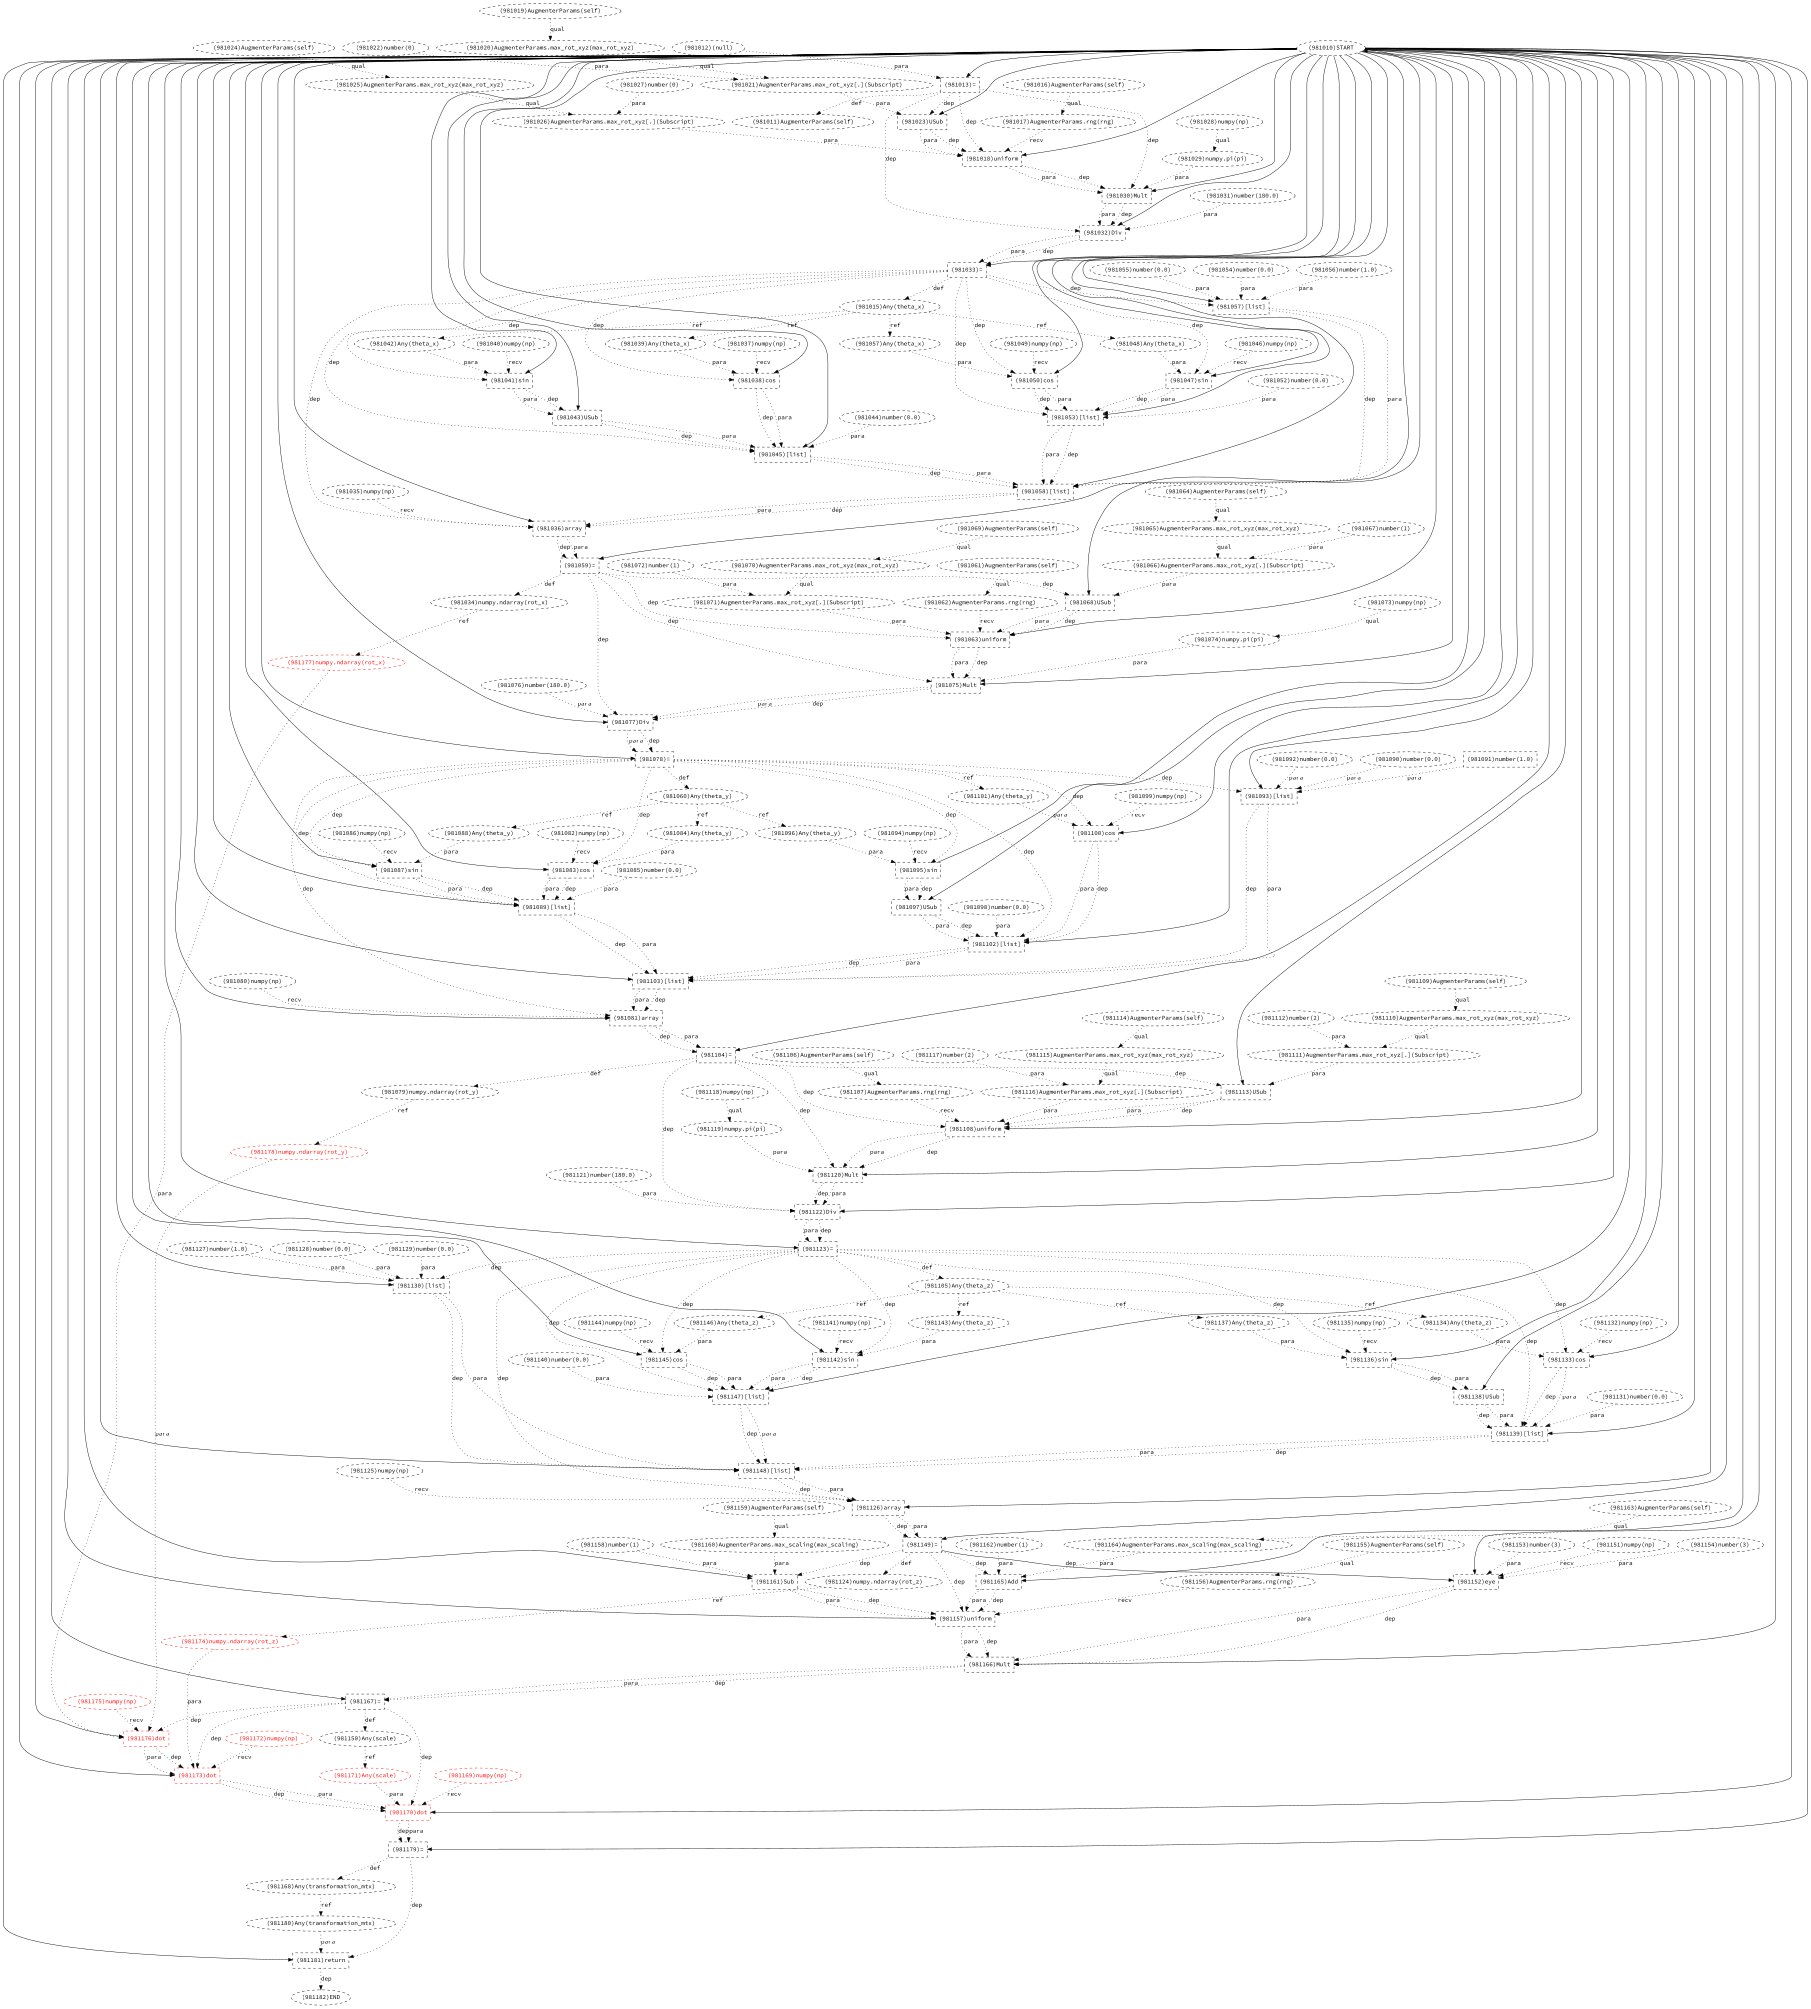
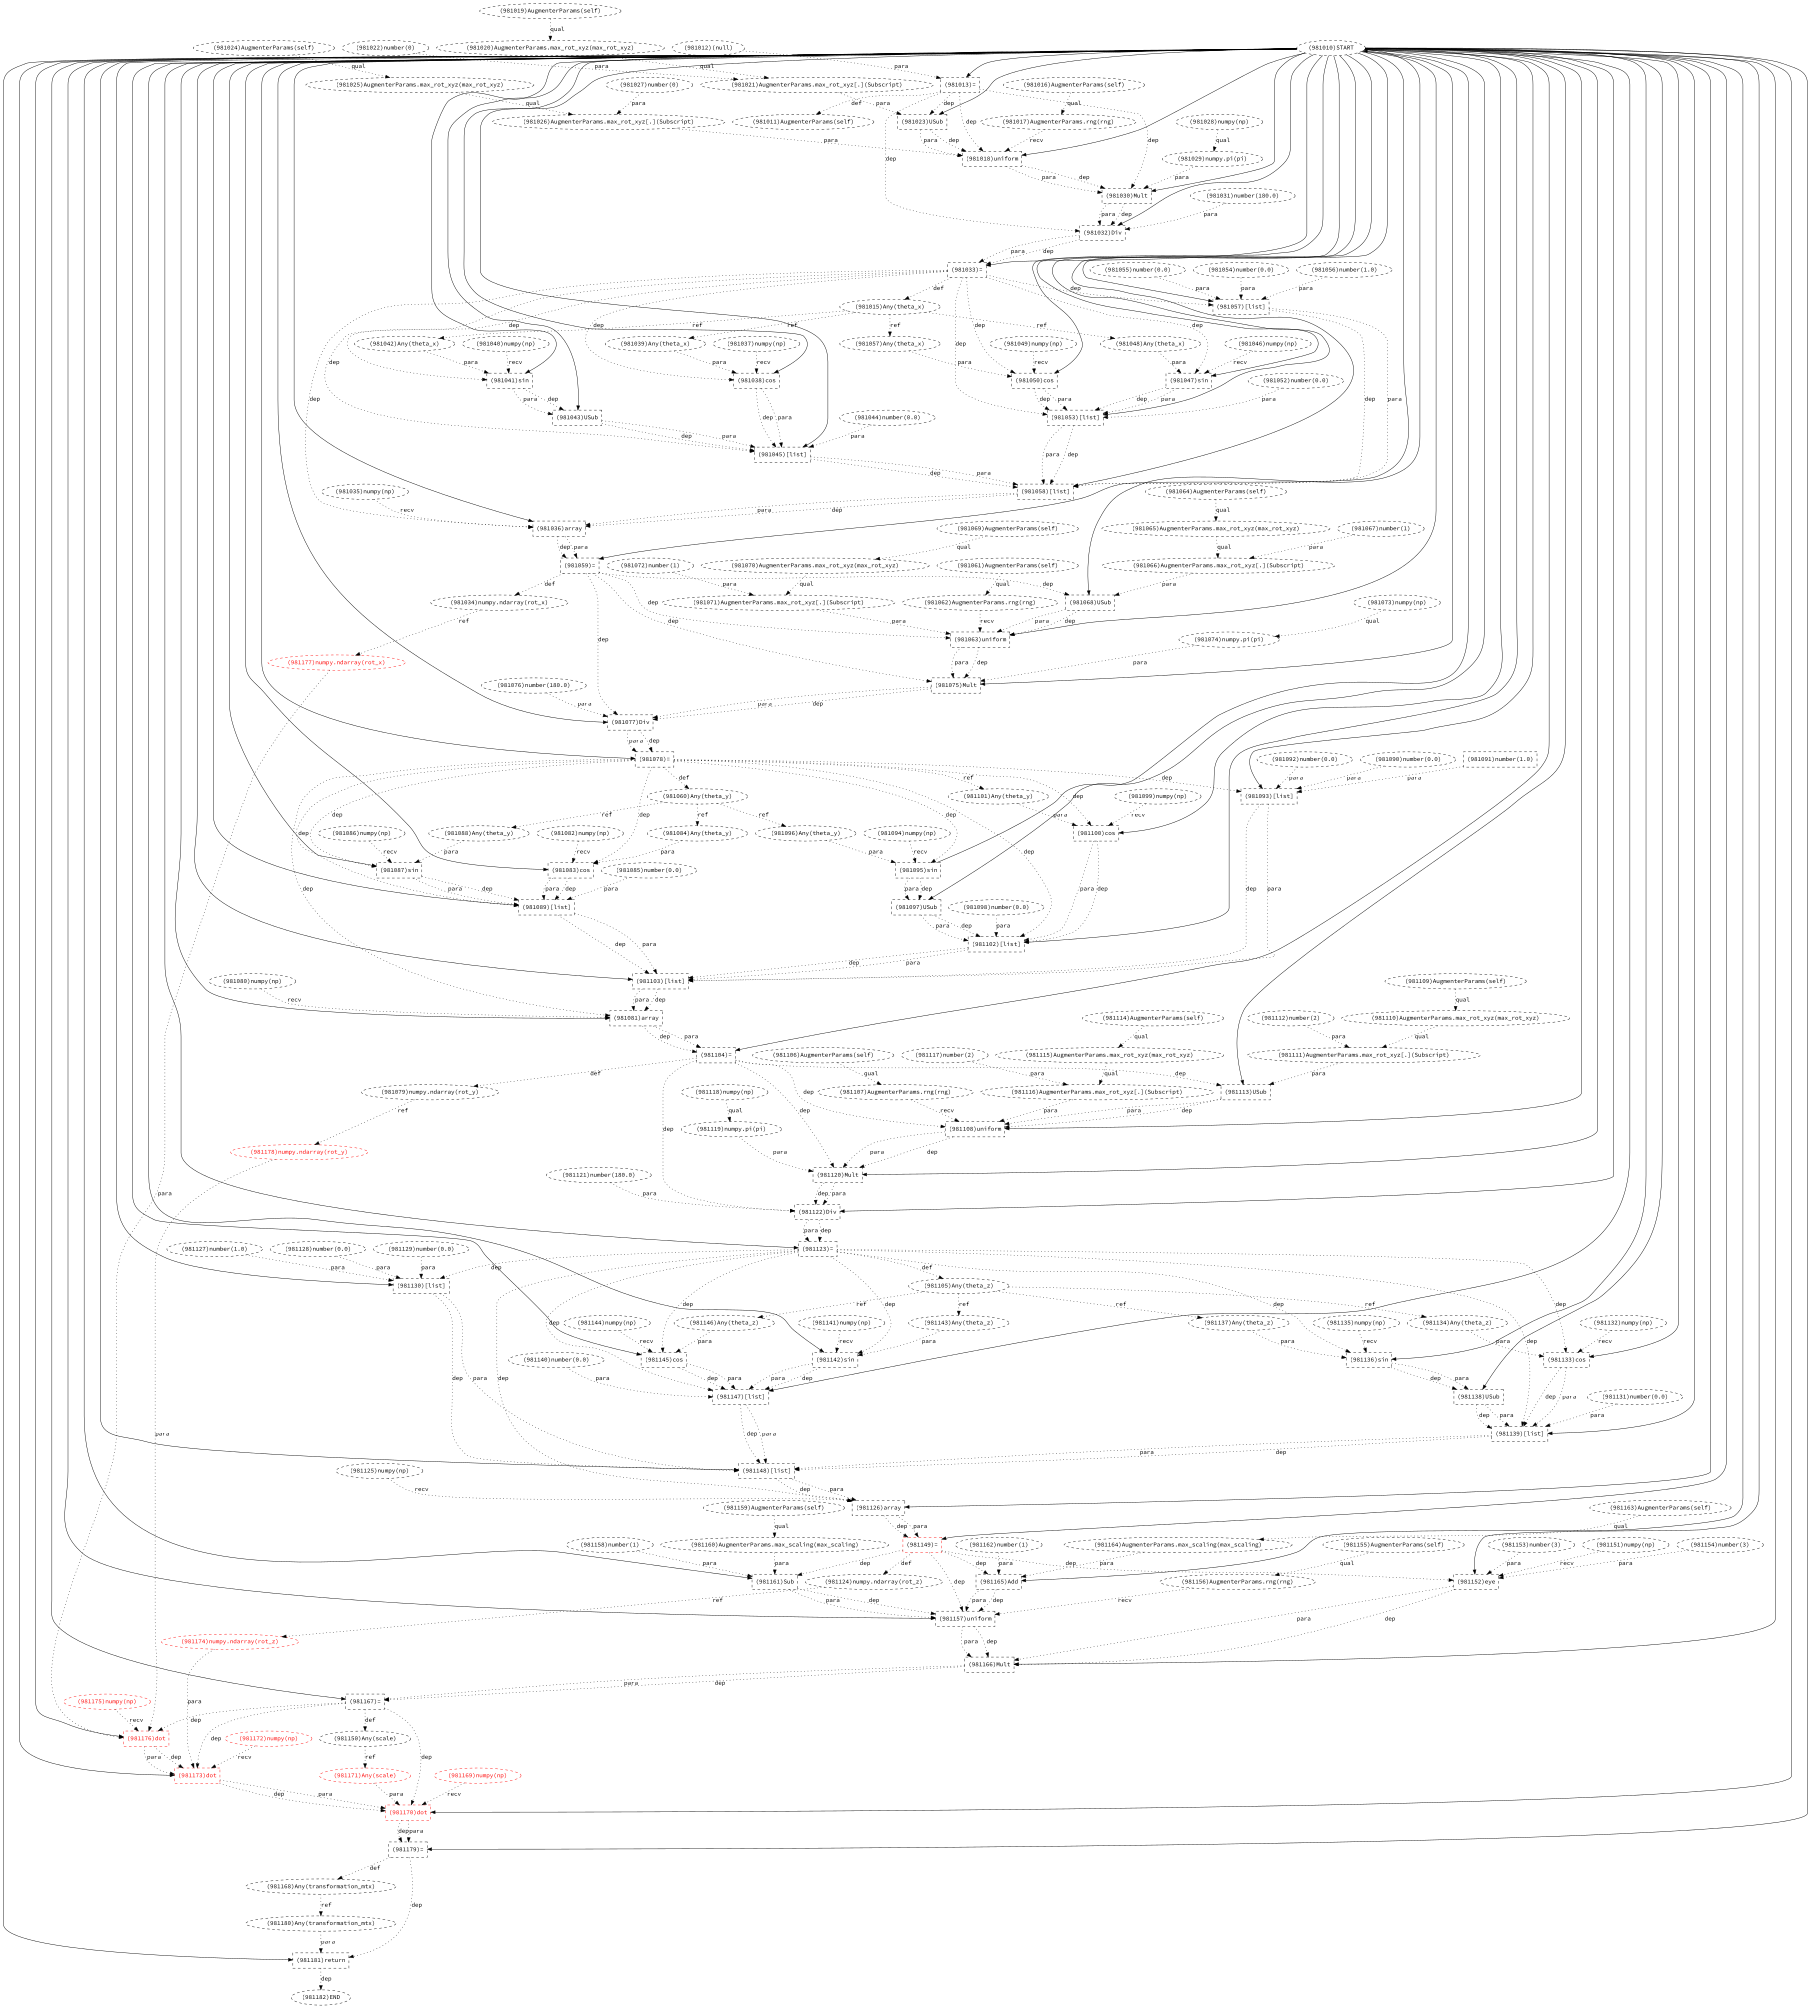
node "(981149)=": color black -> red
edge "(981149)=" -> "(981152)eye": style solid -> dotted
